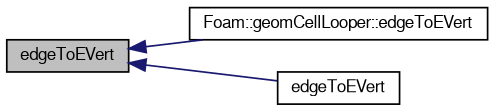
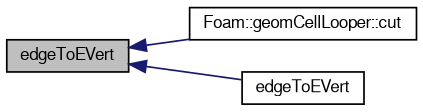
node "Foam::geomCellLooper::edgeToEVert": label "Foam::geomCellLooper::edgeToEVert" -> "Foam::geomCellLooper::cut"
